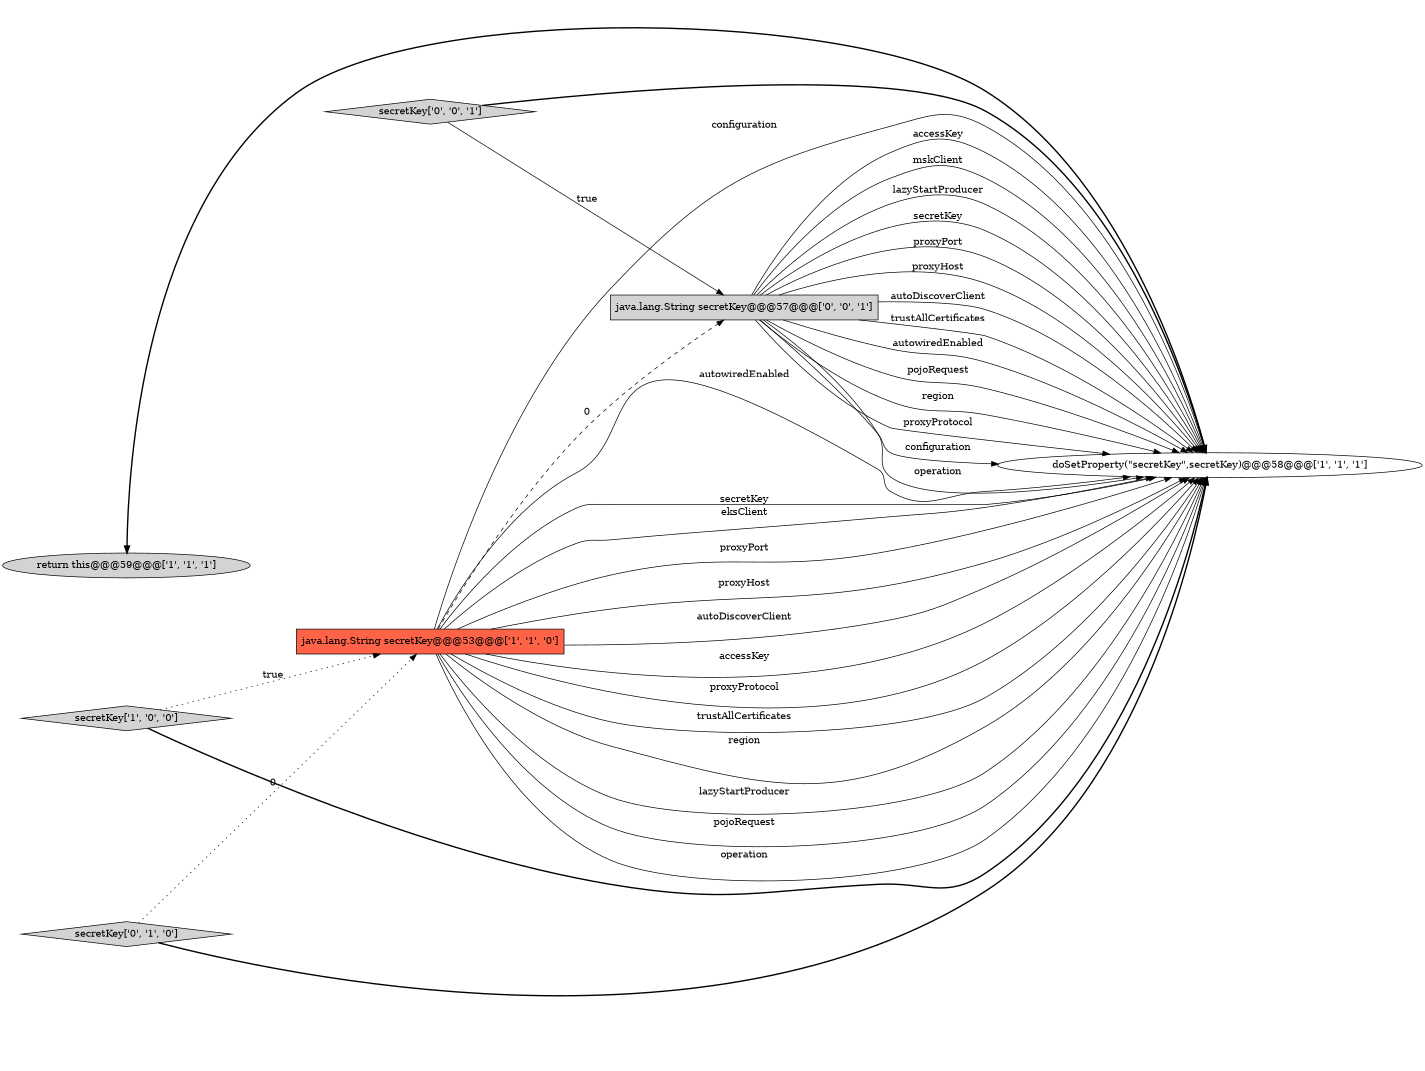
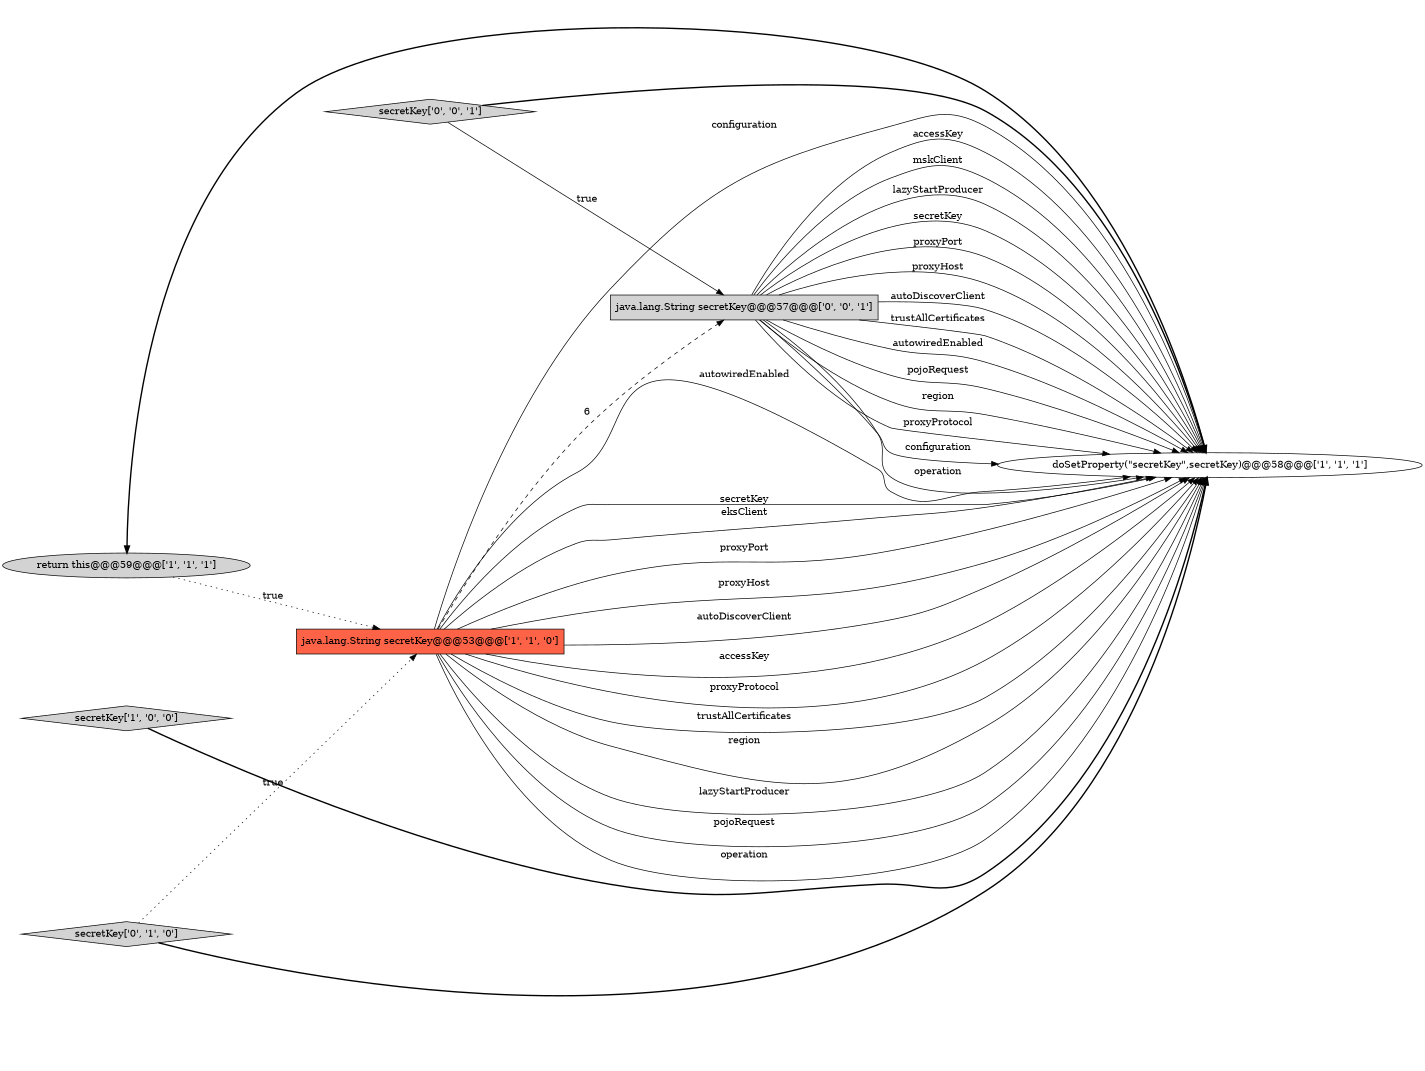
edge "java.lang.String secretKey@@@53@@@['1', '1', '0']" -> "java.lang.String secretKey@@@57@@@['0', '0', '1']": label "0" -> "6"
edge "secretKey['1', '0', '0']" -> "java.lang.String secretKey@@@53@@@['1', '1', '0']": now "return this@@@59@@@['1', '1', '1']" -> "java.lang.String secretKey@@@53@@@['1', '1', '0']"
edge "secretKey['0', '1', '0']" -> "java.lang.String secretKey@@@53@@@['1', '1', '0']": label "0" -> "true"
